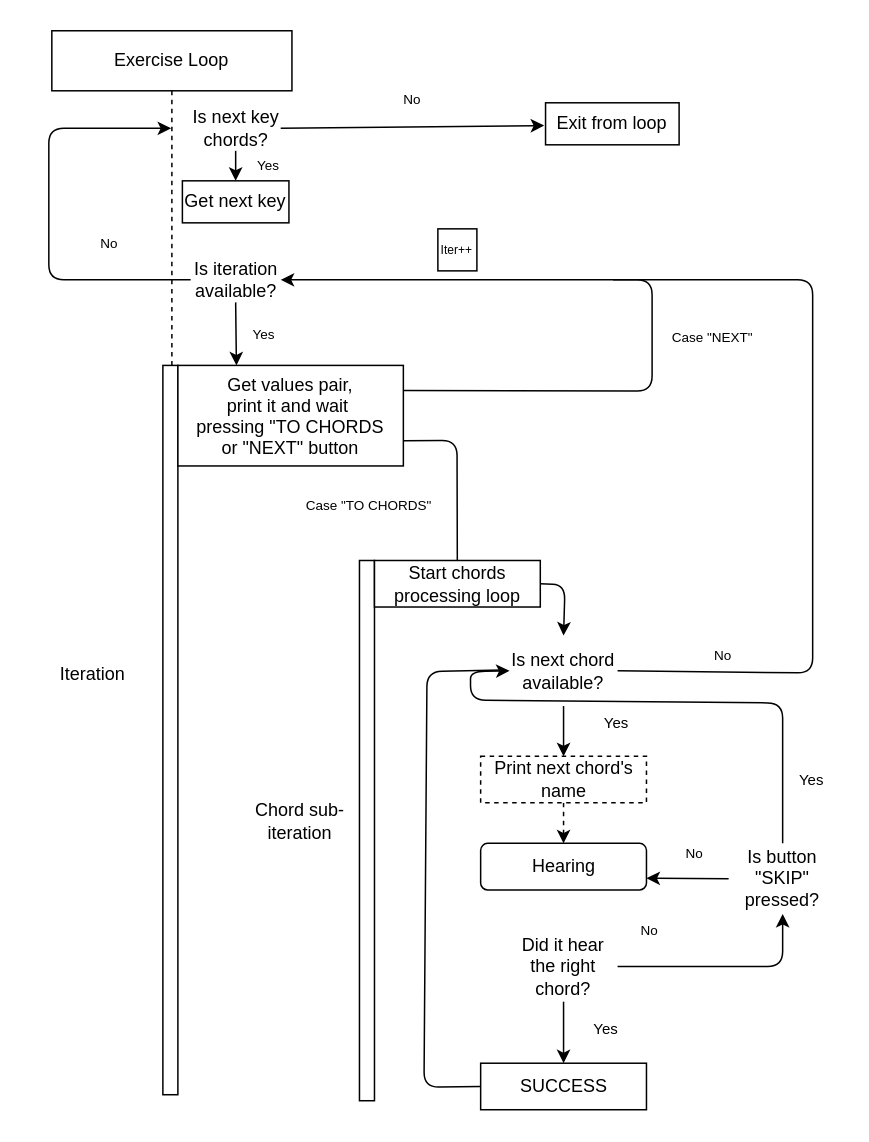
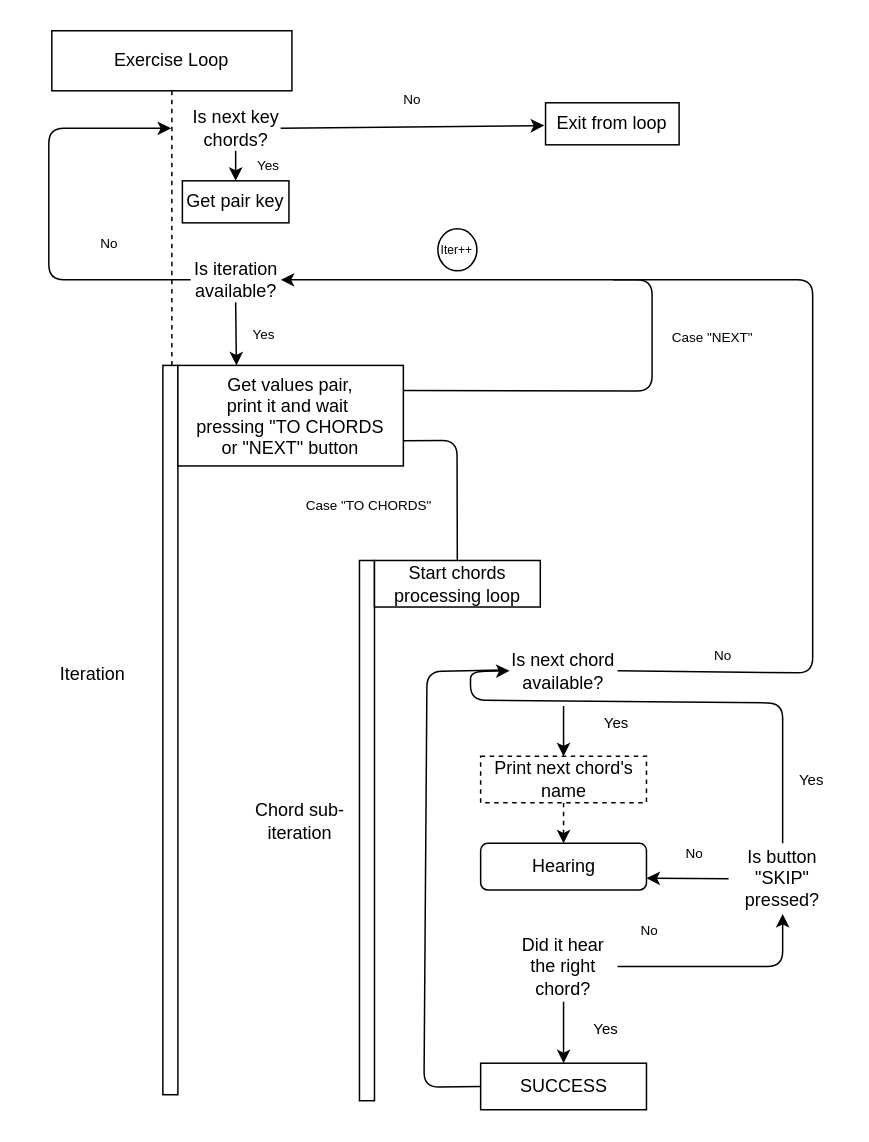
node "Get next key": label "Get next key" -> "Get pair key"
node "Iter++": shape rectangle -> ellipse
edge "Start chords processing loop" -> "Is next chord available?": removed
